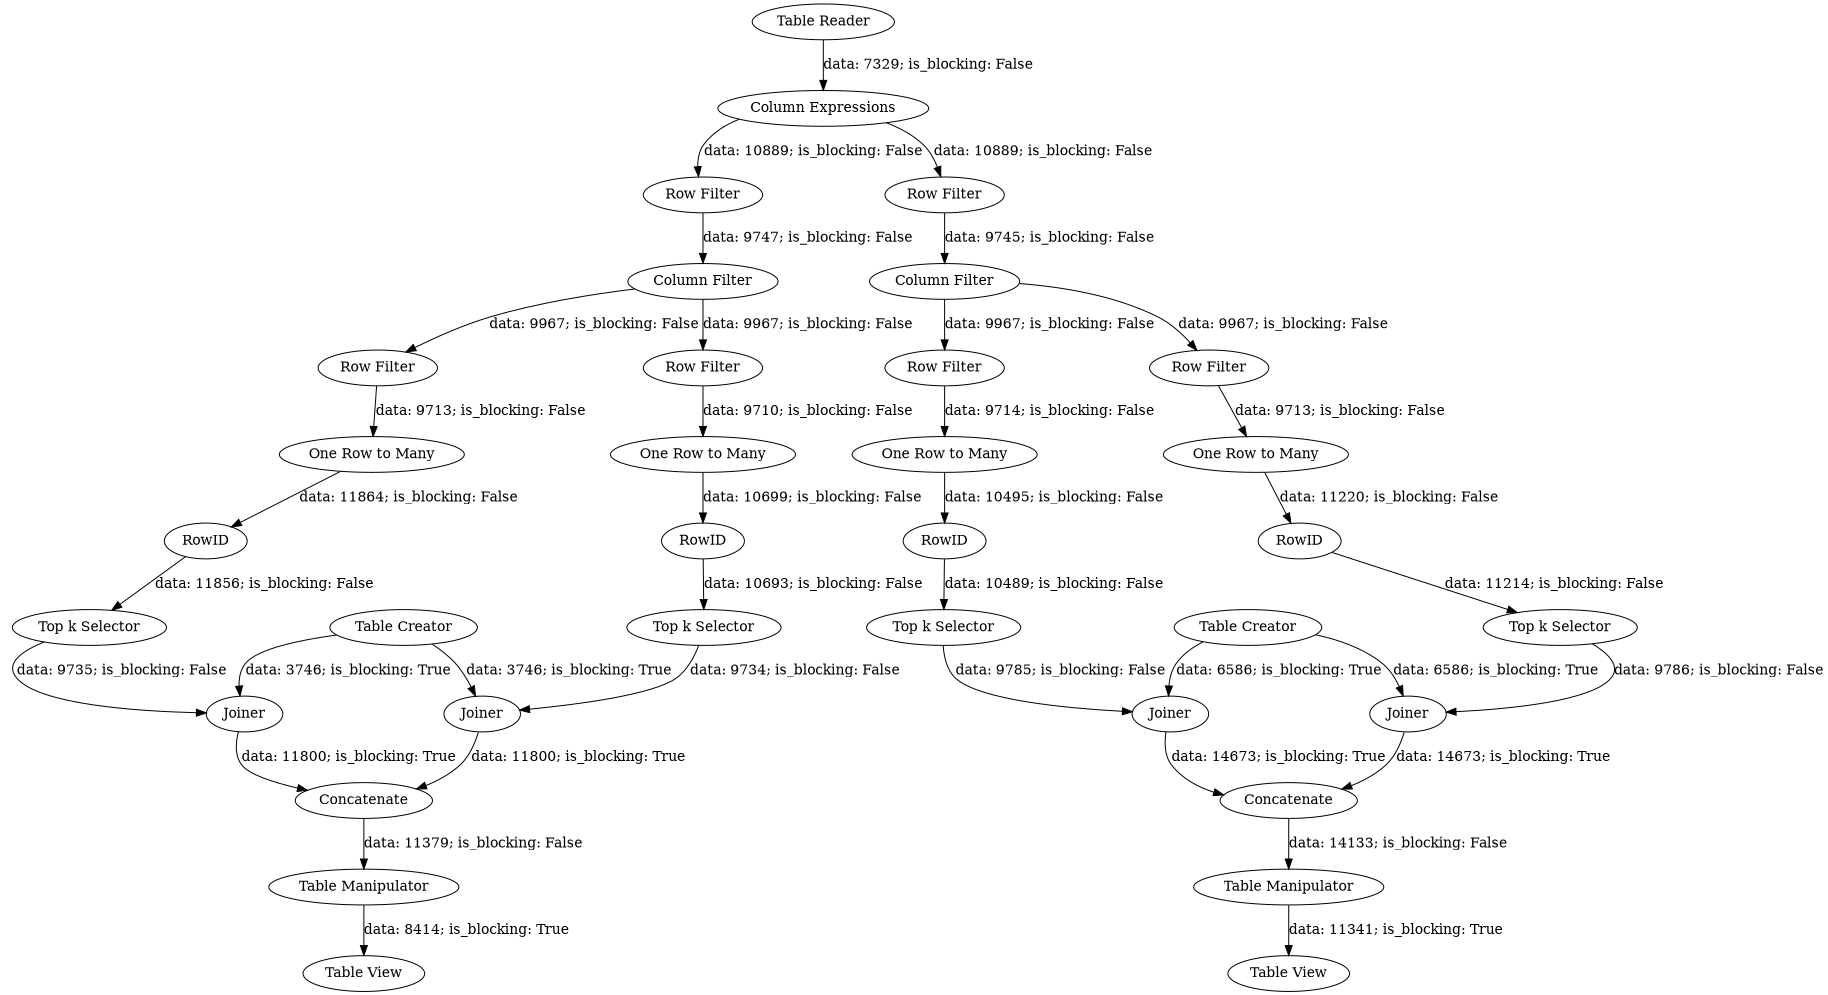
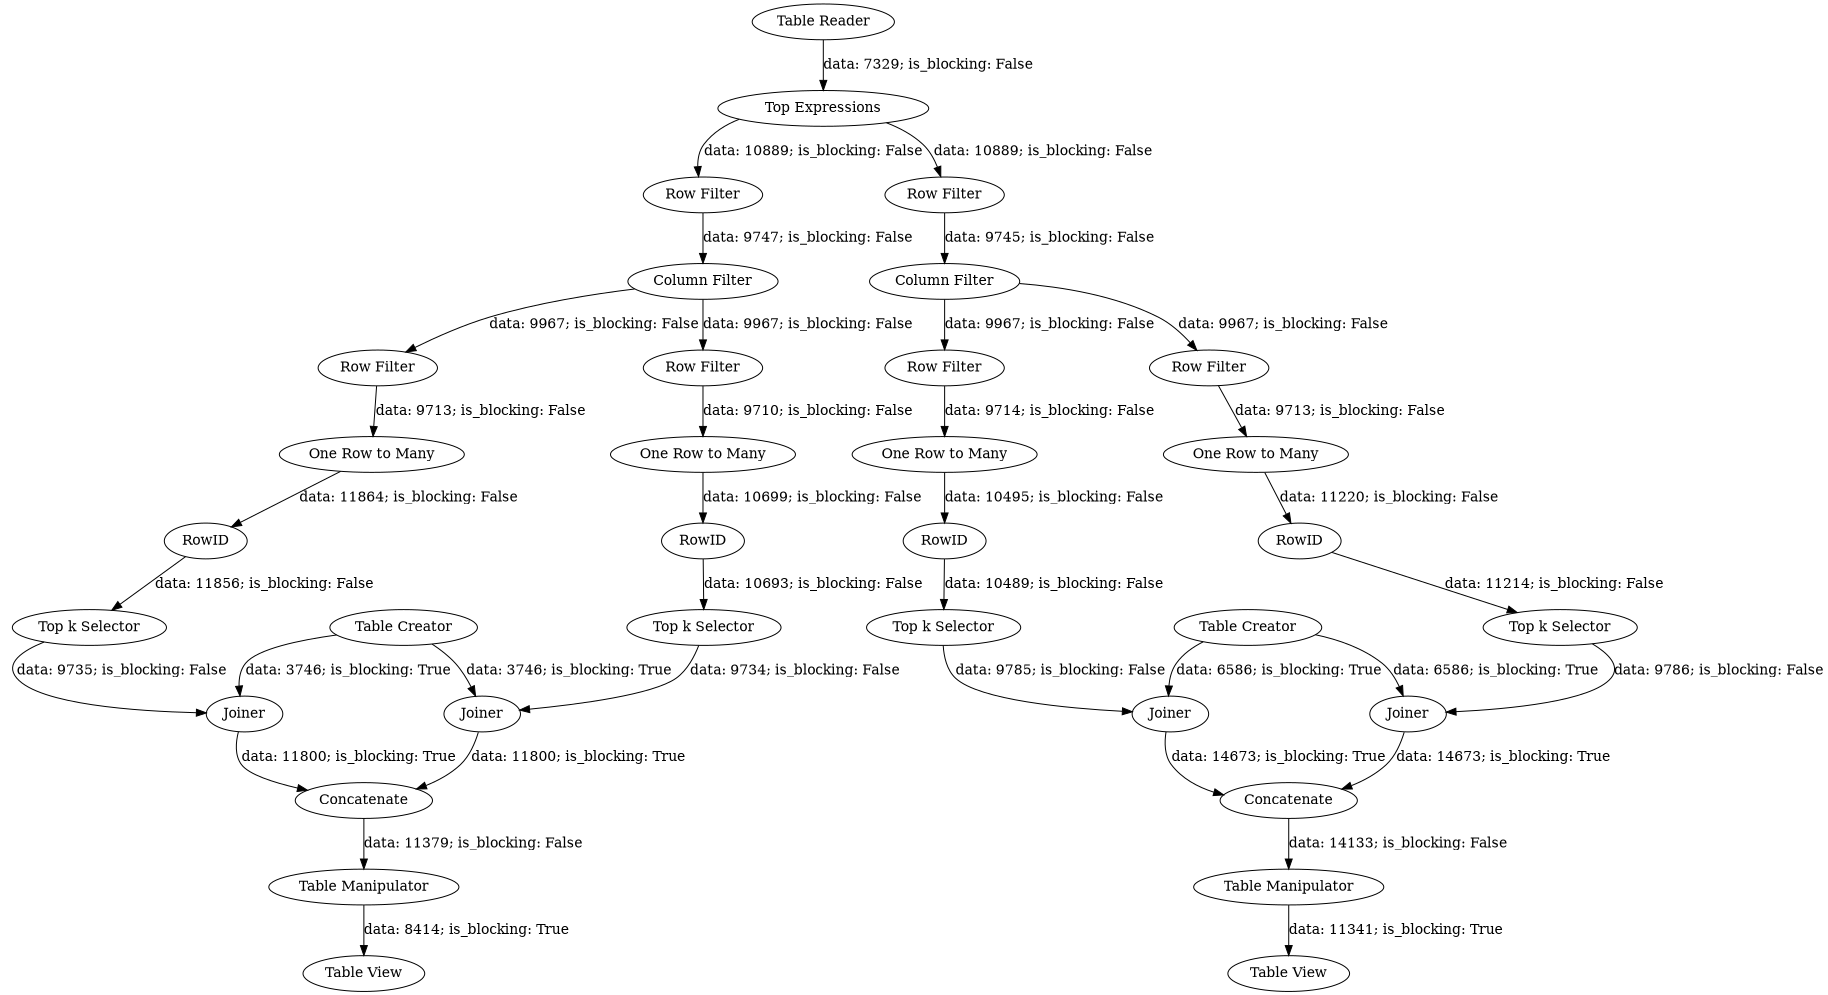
node "Column Expressions": label "Column Expressions" -> "Top Expressions"
